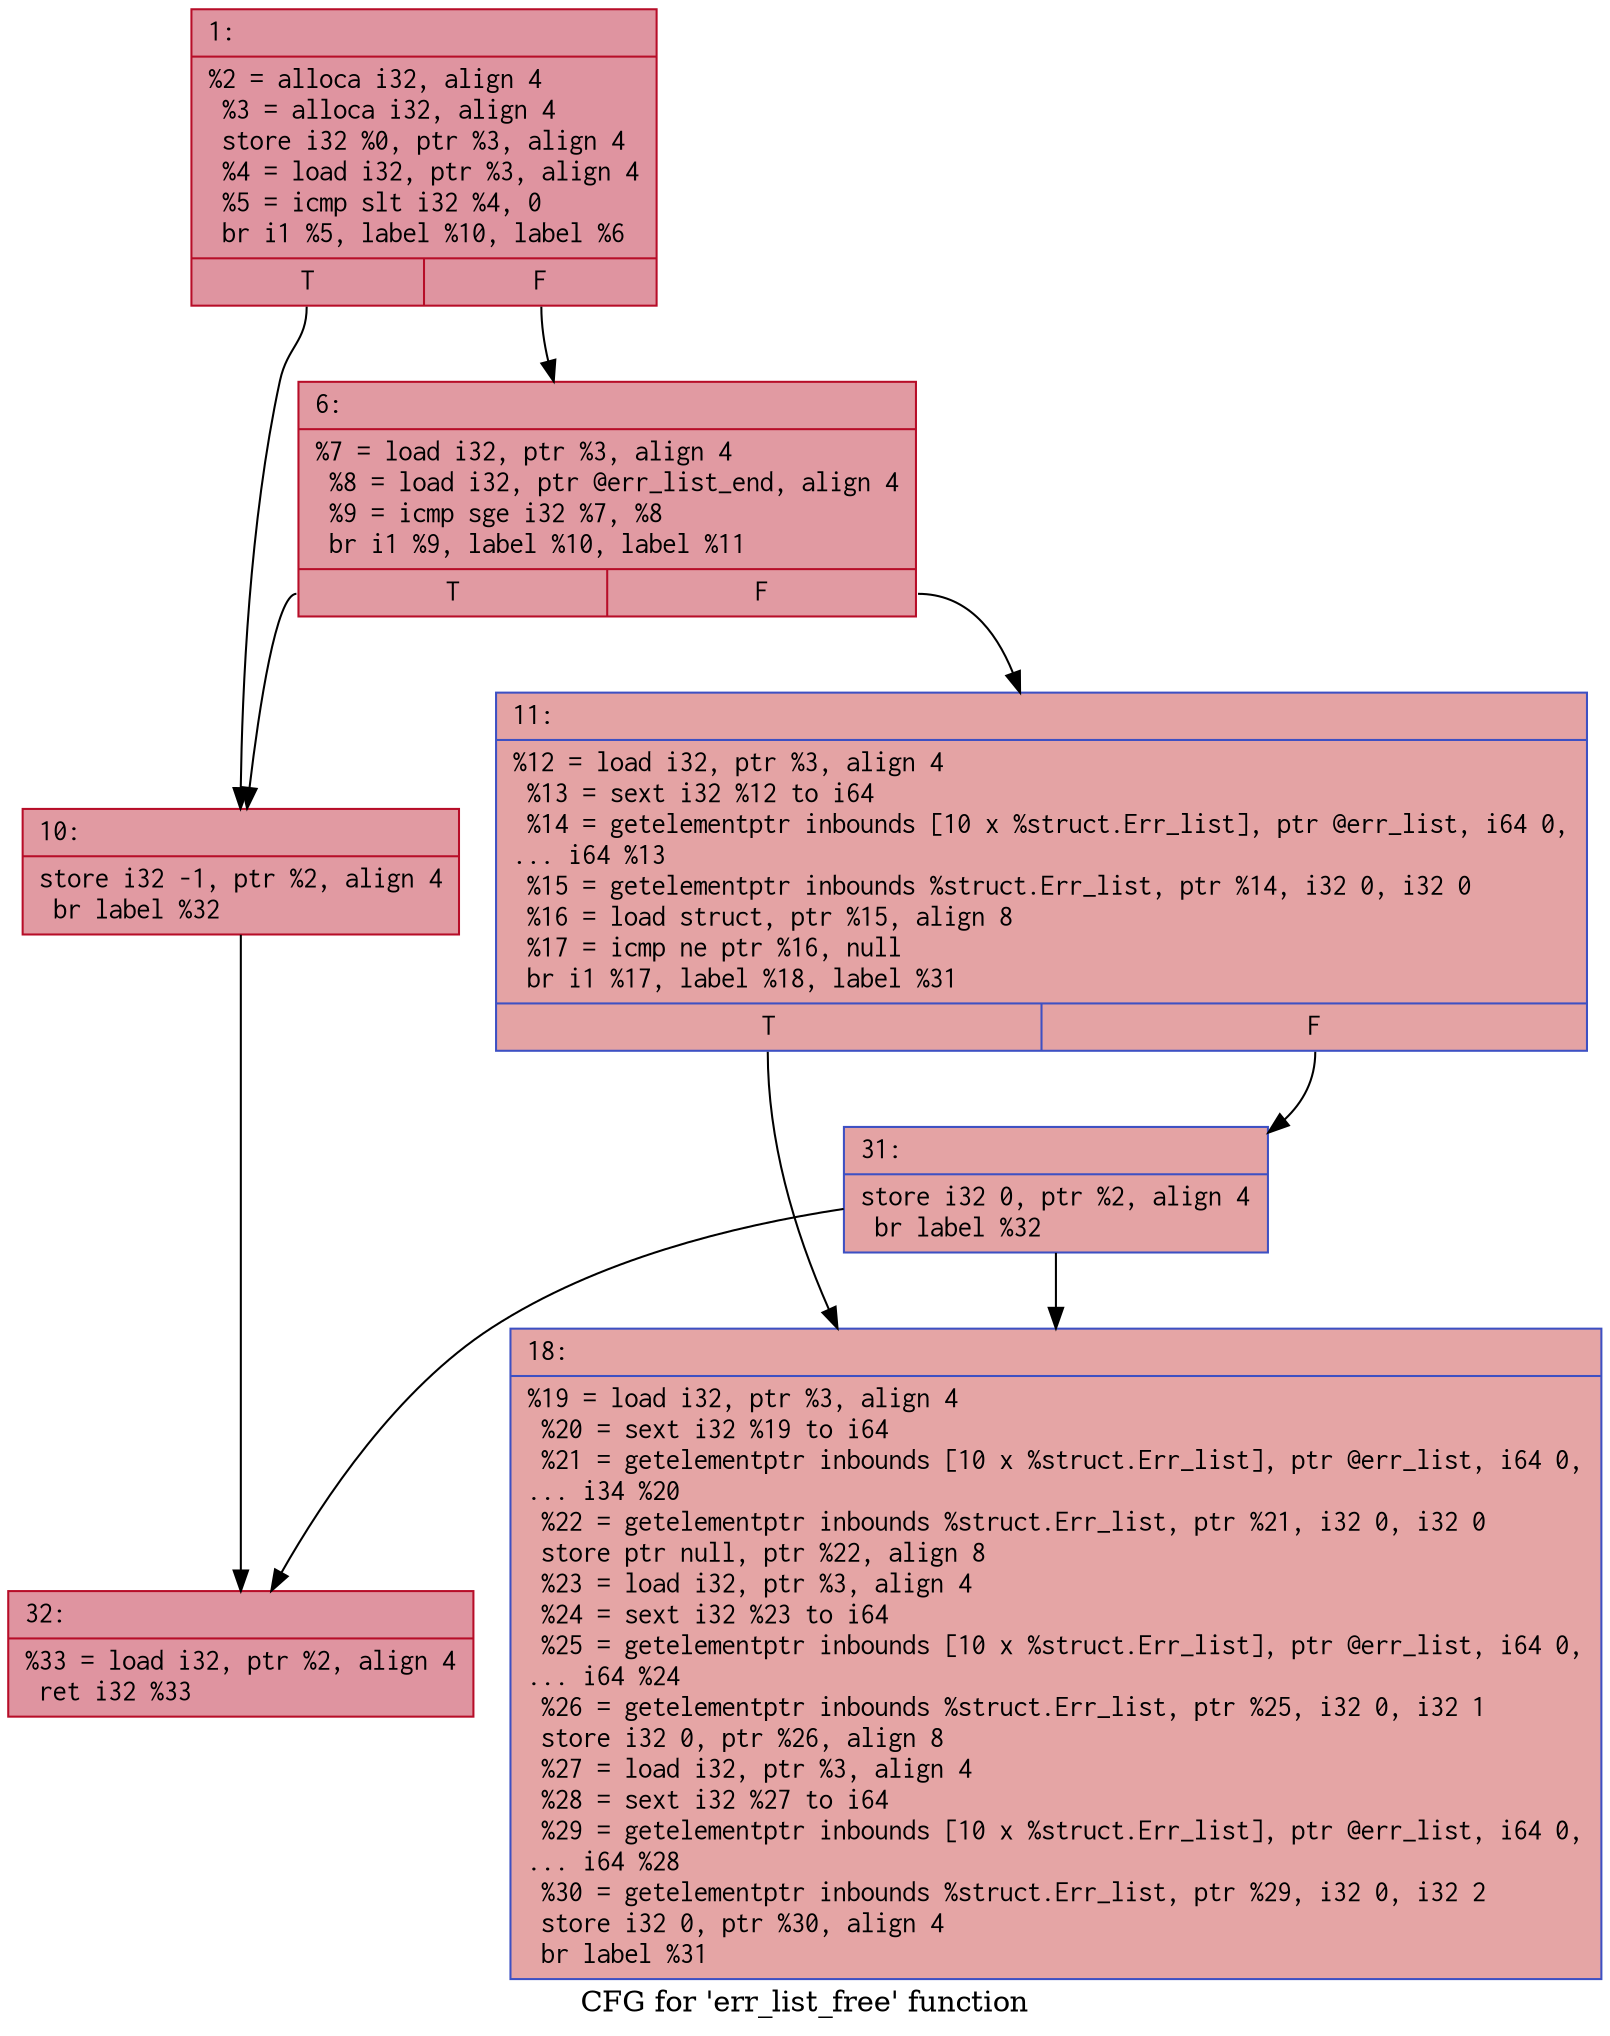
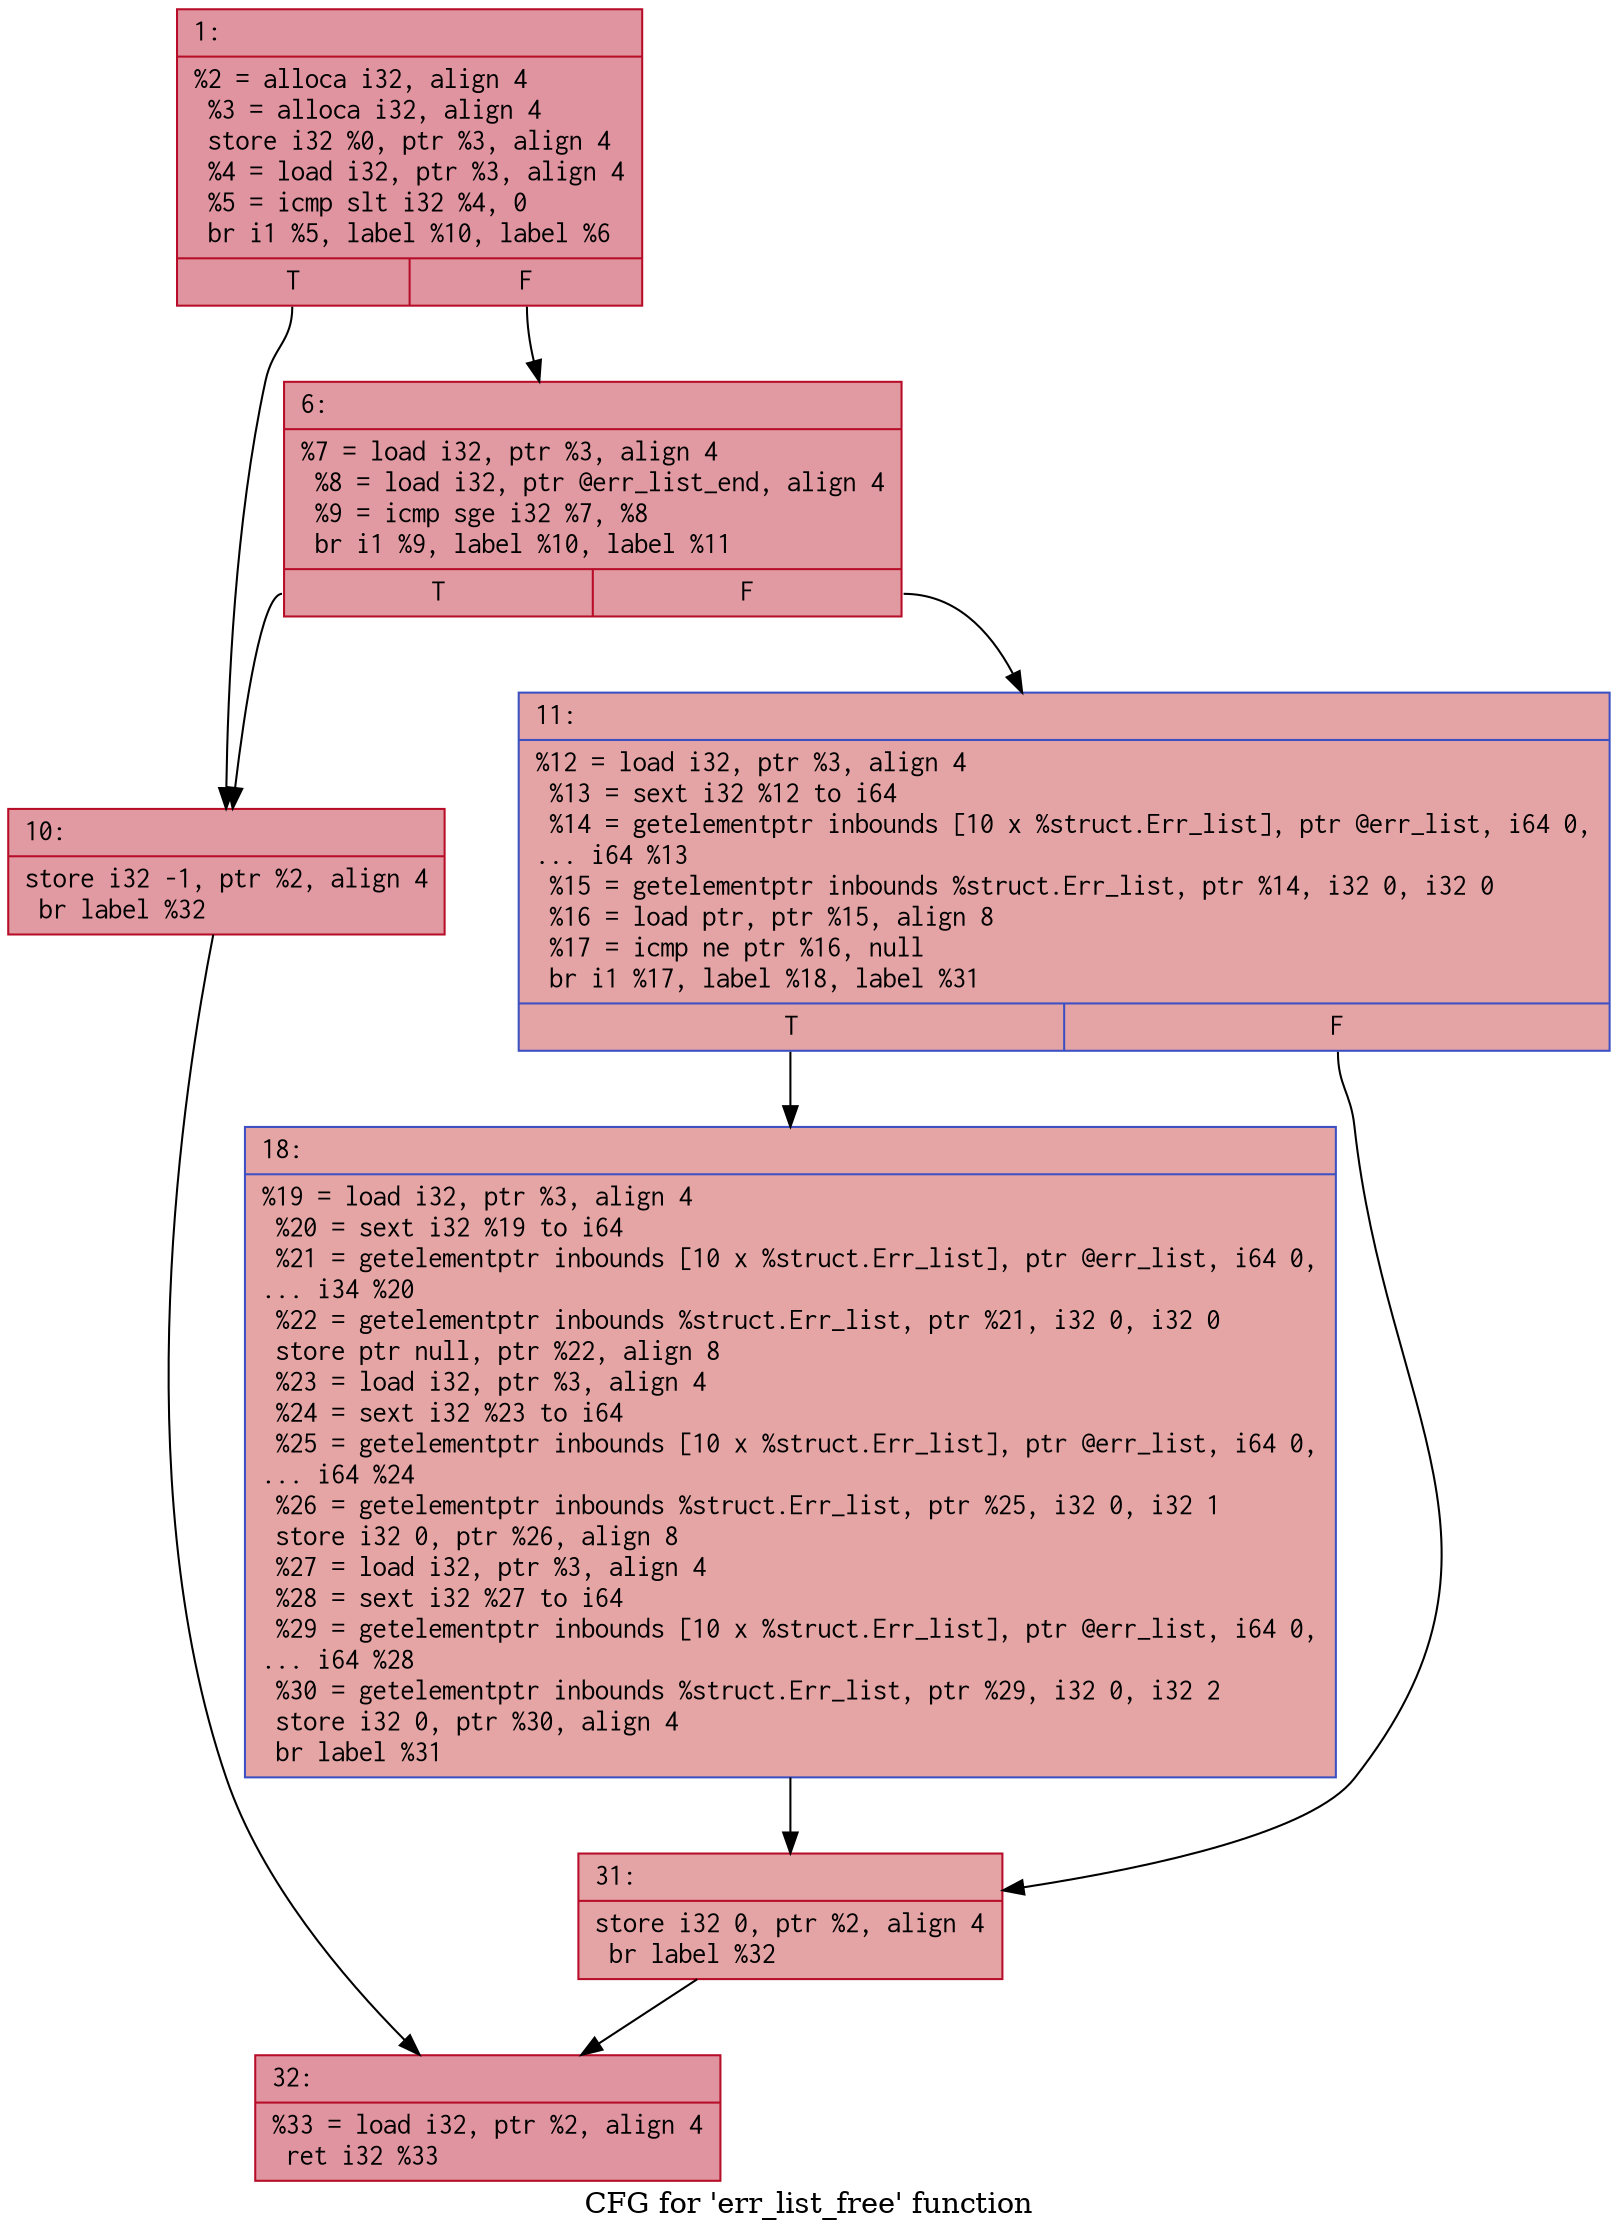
node "11:": text "%16 = load struct, ptr %15, align 8" -> "%16 = load ptr, ptr %15, align 8"
node "31:": color #3d50c3ff -> #b70d28ff
edge "31:" -> "18:": reversed
